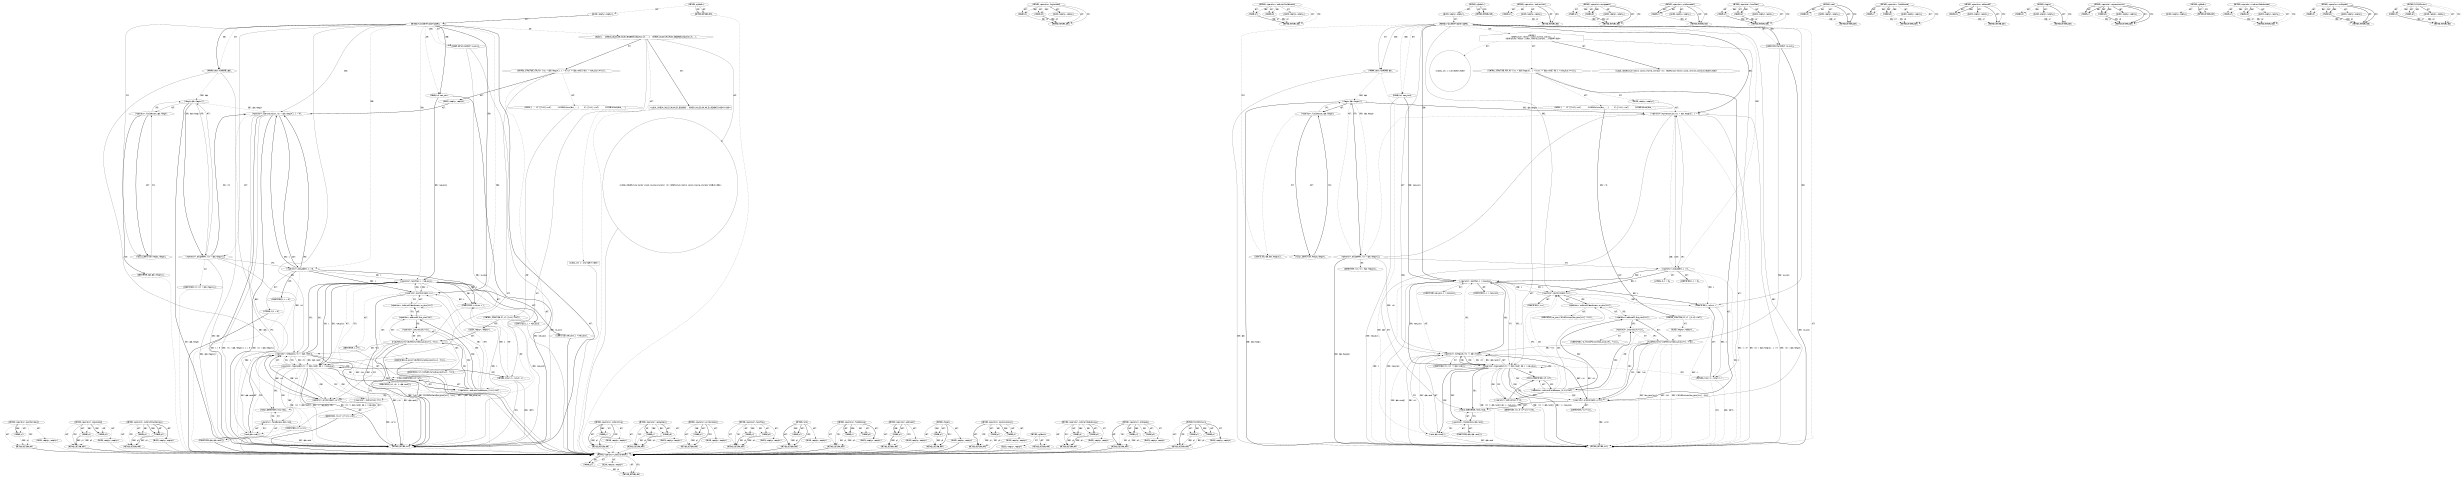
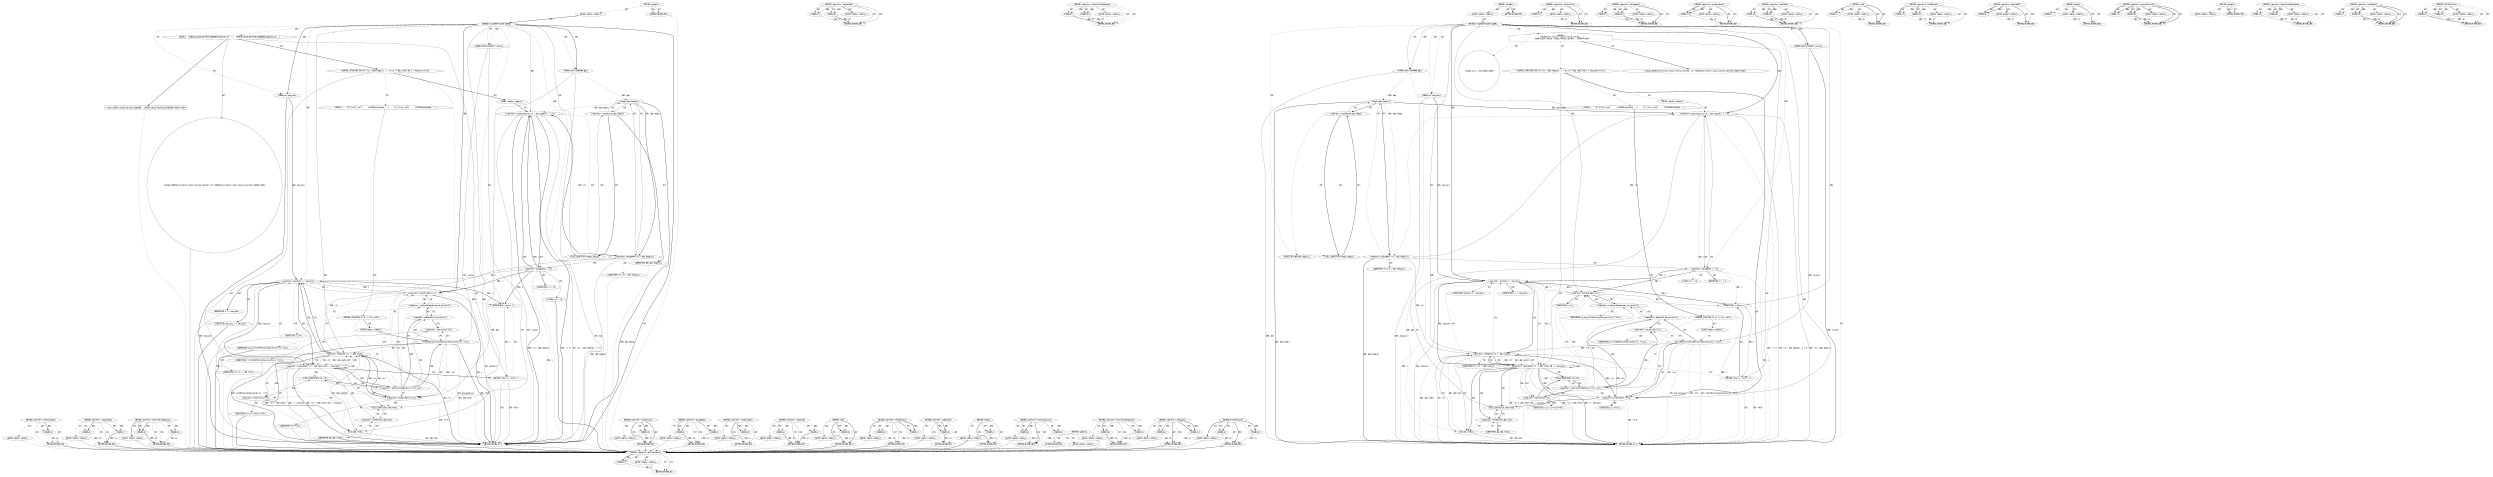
node "<(LOCAL,int i: int)<SUB>7</SUB>>": removed
